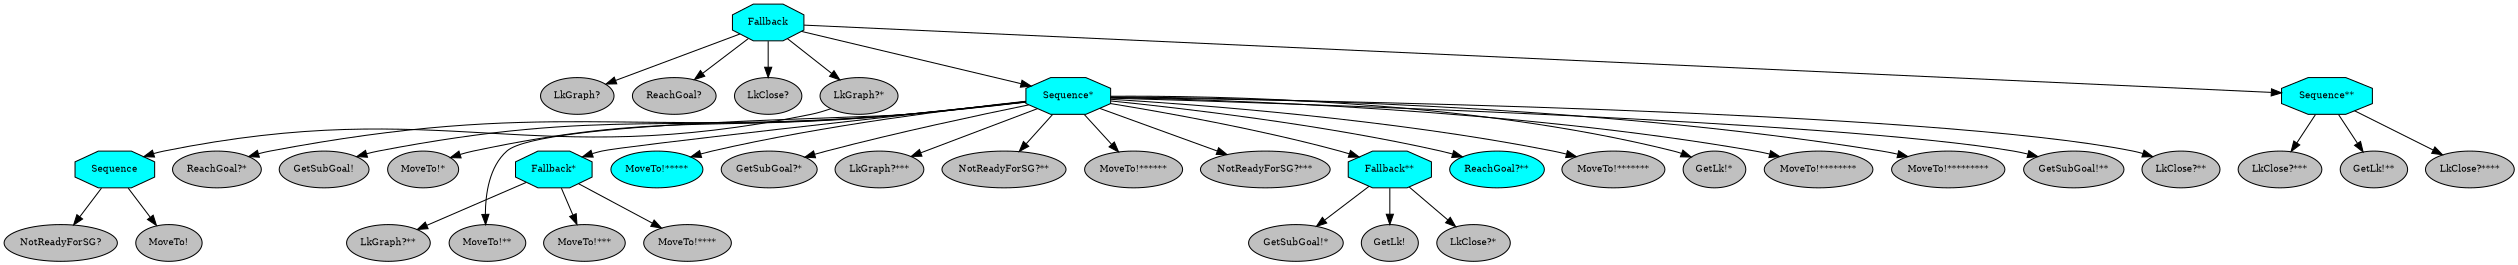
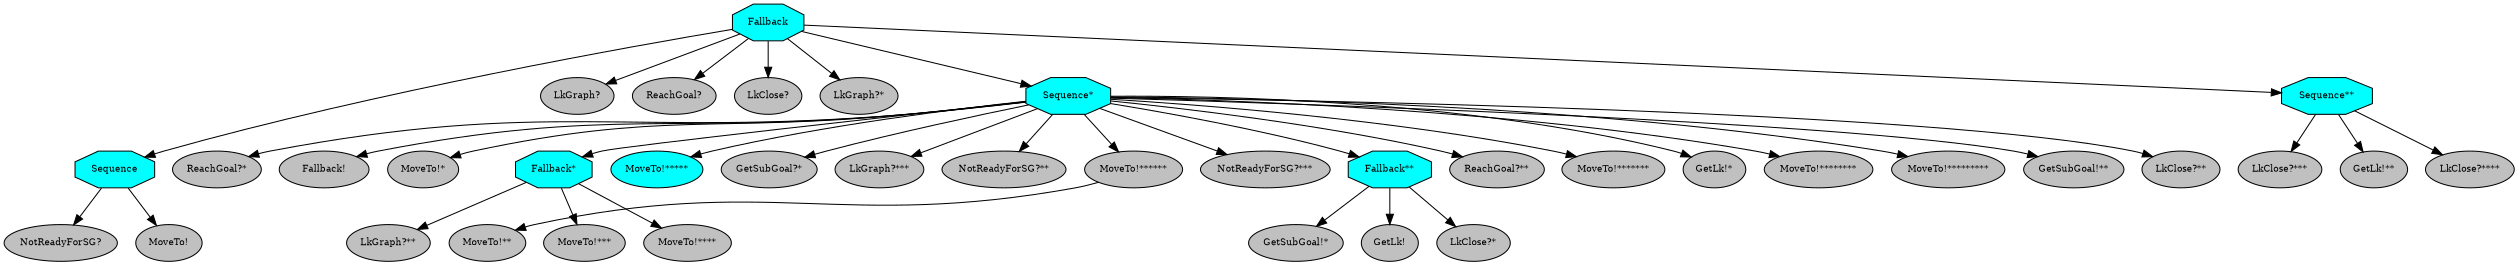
edge "Sequence*" -> "MoveTo!**": now "MoveTo!******" -> "MoveTo!**"
edge "LkGraph?*" -> "Sequence": now "Fallback" -> "Sequence"
node "GetSubGoal!": label "GetSubGoal!" -> "Fallback!"
node "ReachGoal?**": fillcolor cyan -> gray
